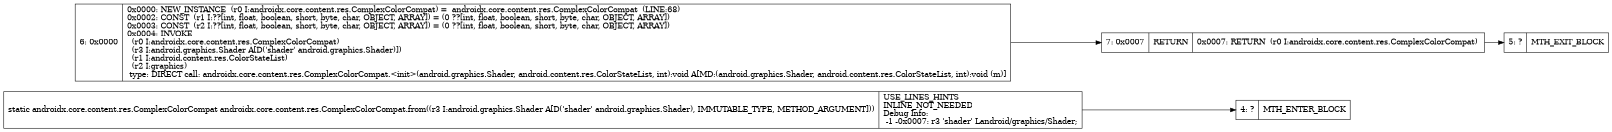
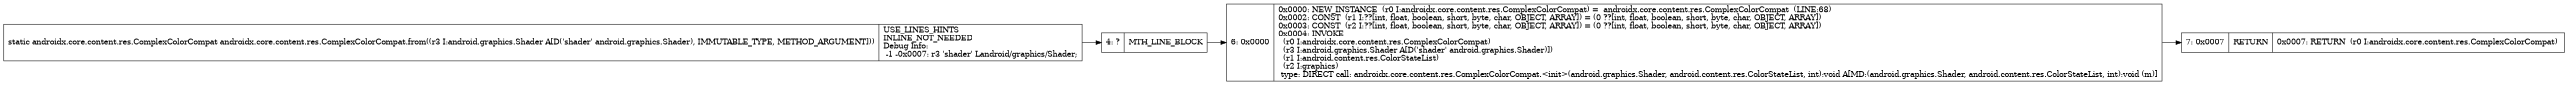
edge "4: ?" -> "6: 0x0000": added
node "5: ?": removed
node "4: ?": text "MTH_ENTER_BLOCK" -> "MTH_LINE_BLOCK"
